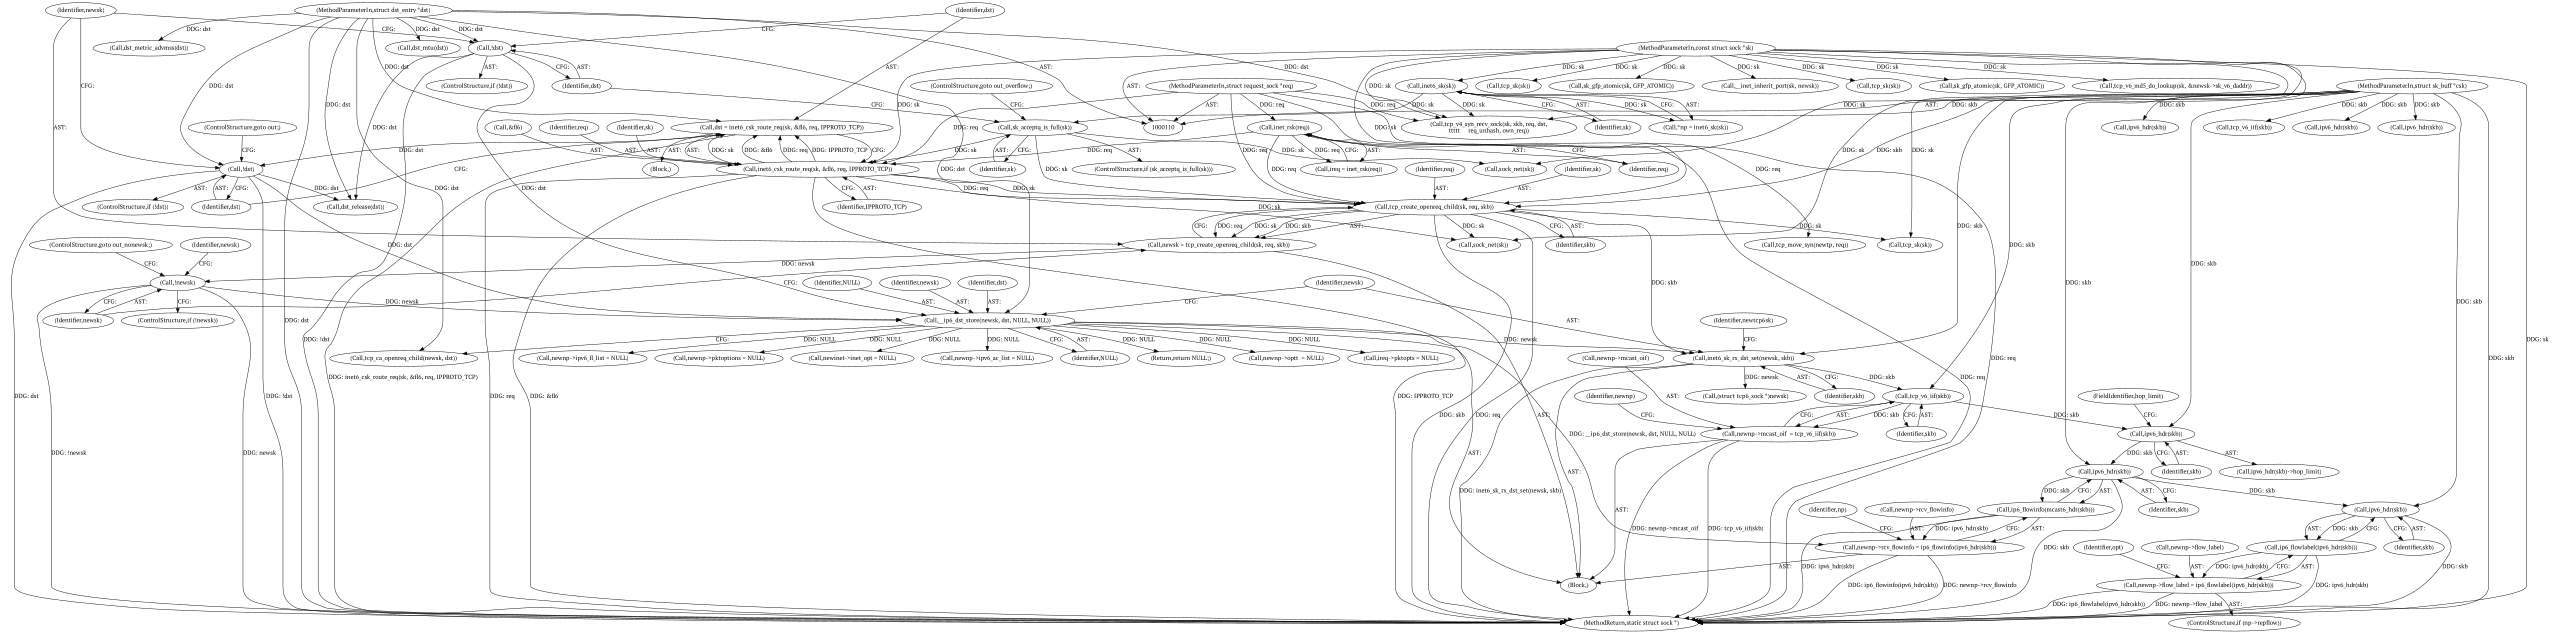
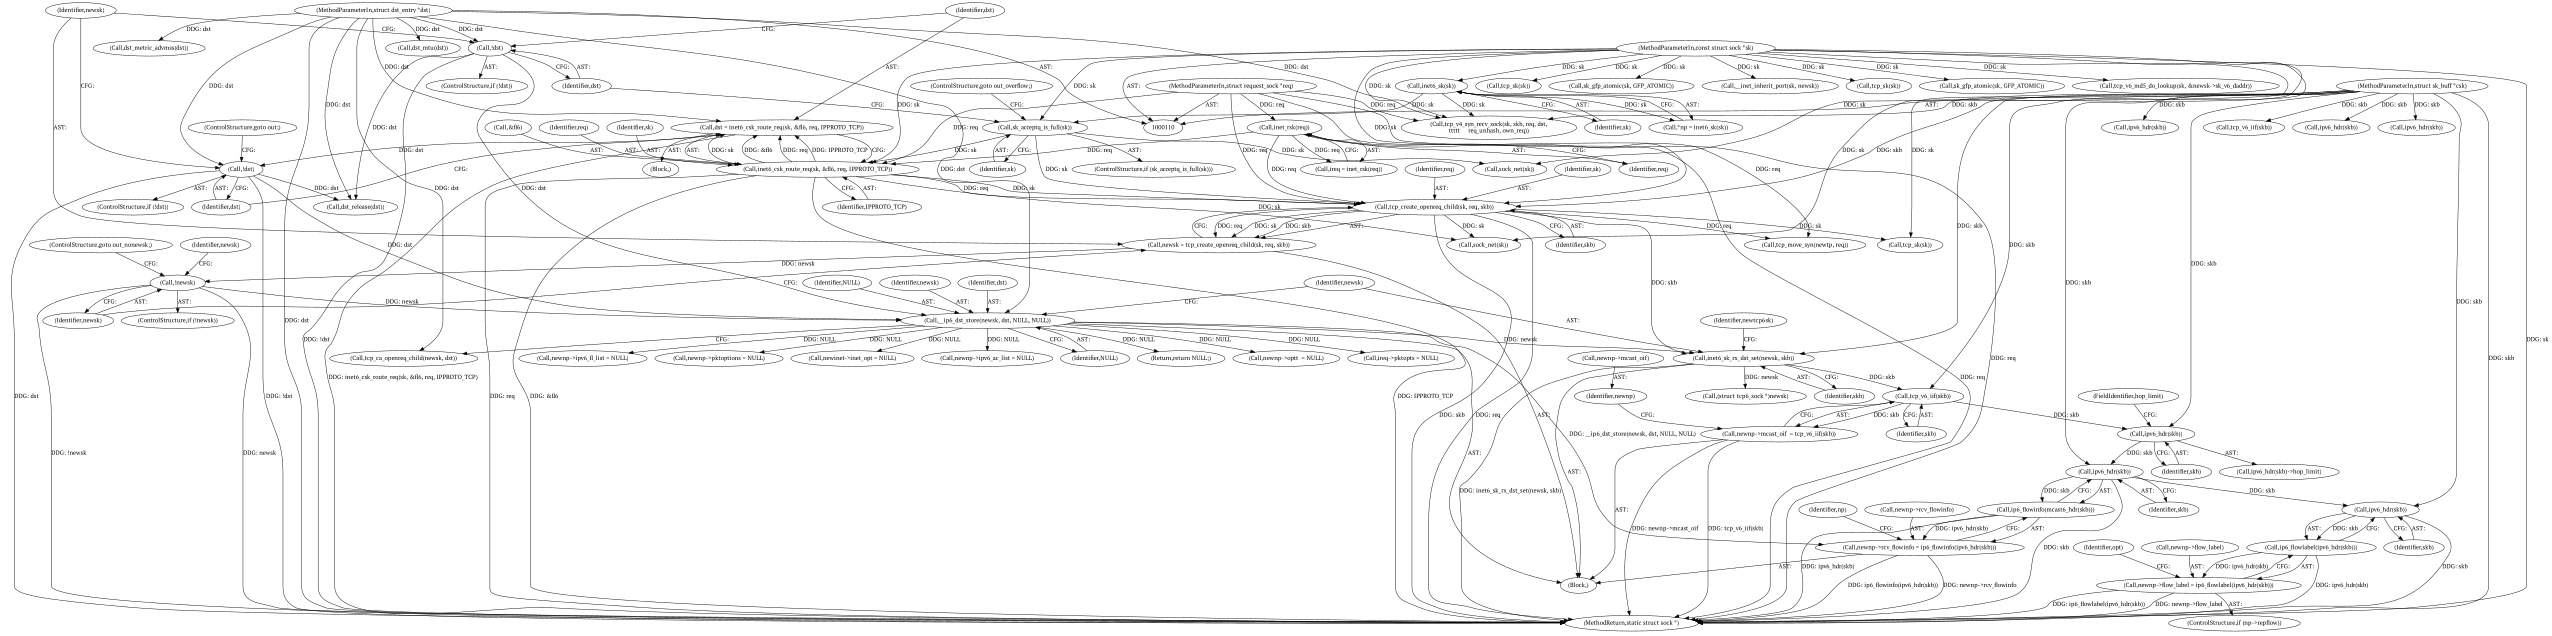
edge "(MethodParameterIn,const struct sock *sk)" -> "(Call,sk_acceptq_is_full(sk))": added, label "DDG: sk"
edge "(Call,tcp_create_openreq_child(sk, req, skb))" -> "(Call,tcp_move_syn(newtp, req))": added, label "DDG: req"
edge "(Call,!newsk)" -> "(ControlStructure,if (!newsk))": label "CFG: " -> "AST: "
edge "(Call,newnp->mcast_oif)" -> "(Call,newnp->mcast_oif  = tcp_v6_iif(skb))": now "(Call,newnp->mcast_oif)" -> "(Identifier,newnp)"
